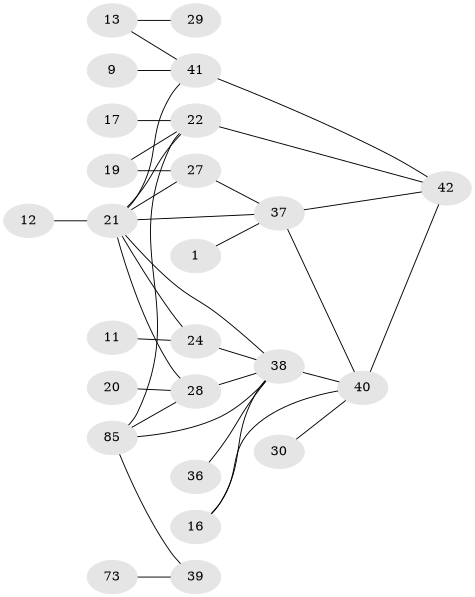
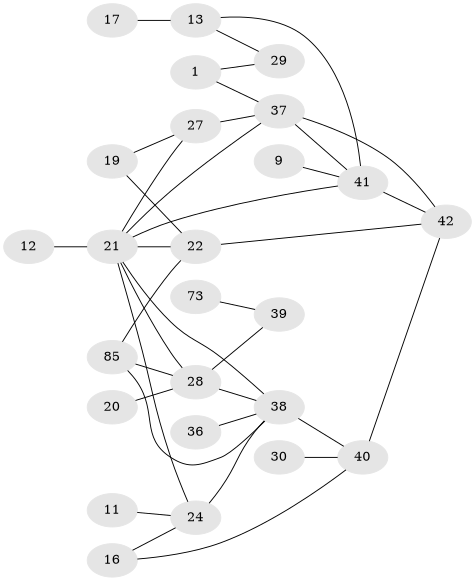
edge "29" -- "1": added
edge "17" -- "22": now "17" -- "13"
edge "37" -- "40": now "37" -- "41"
edge "38" -- "16": now "24" -- "16"
edge "85" -- "39": now "28" -- "39"
